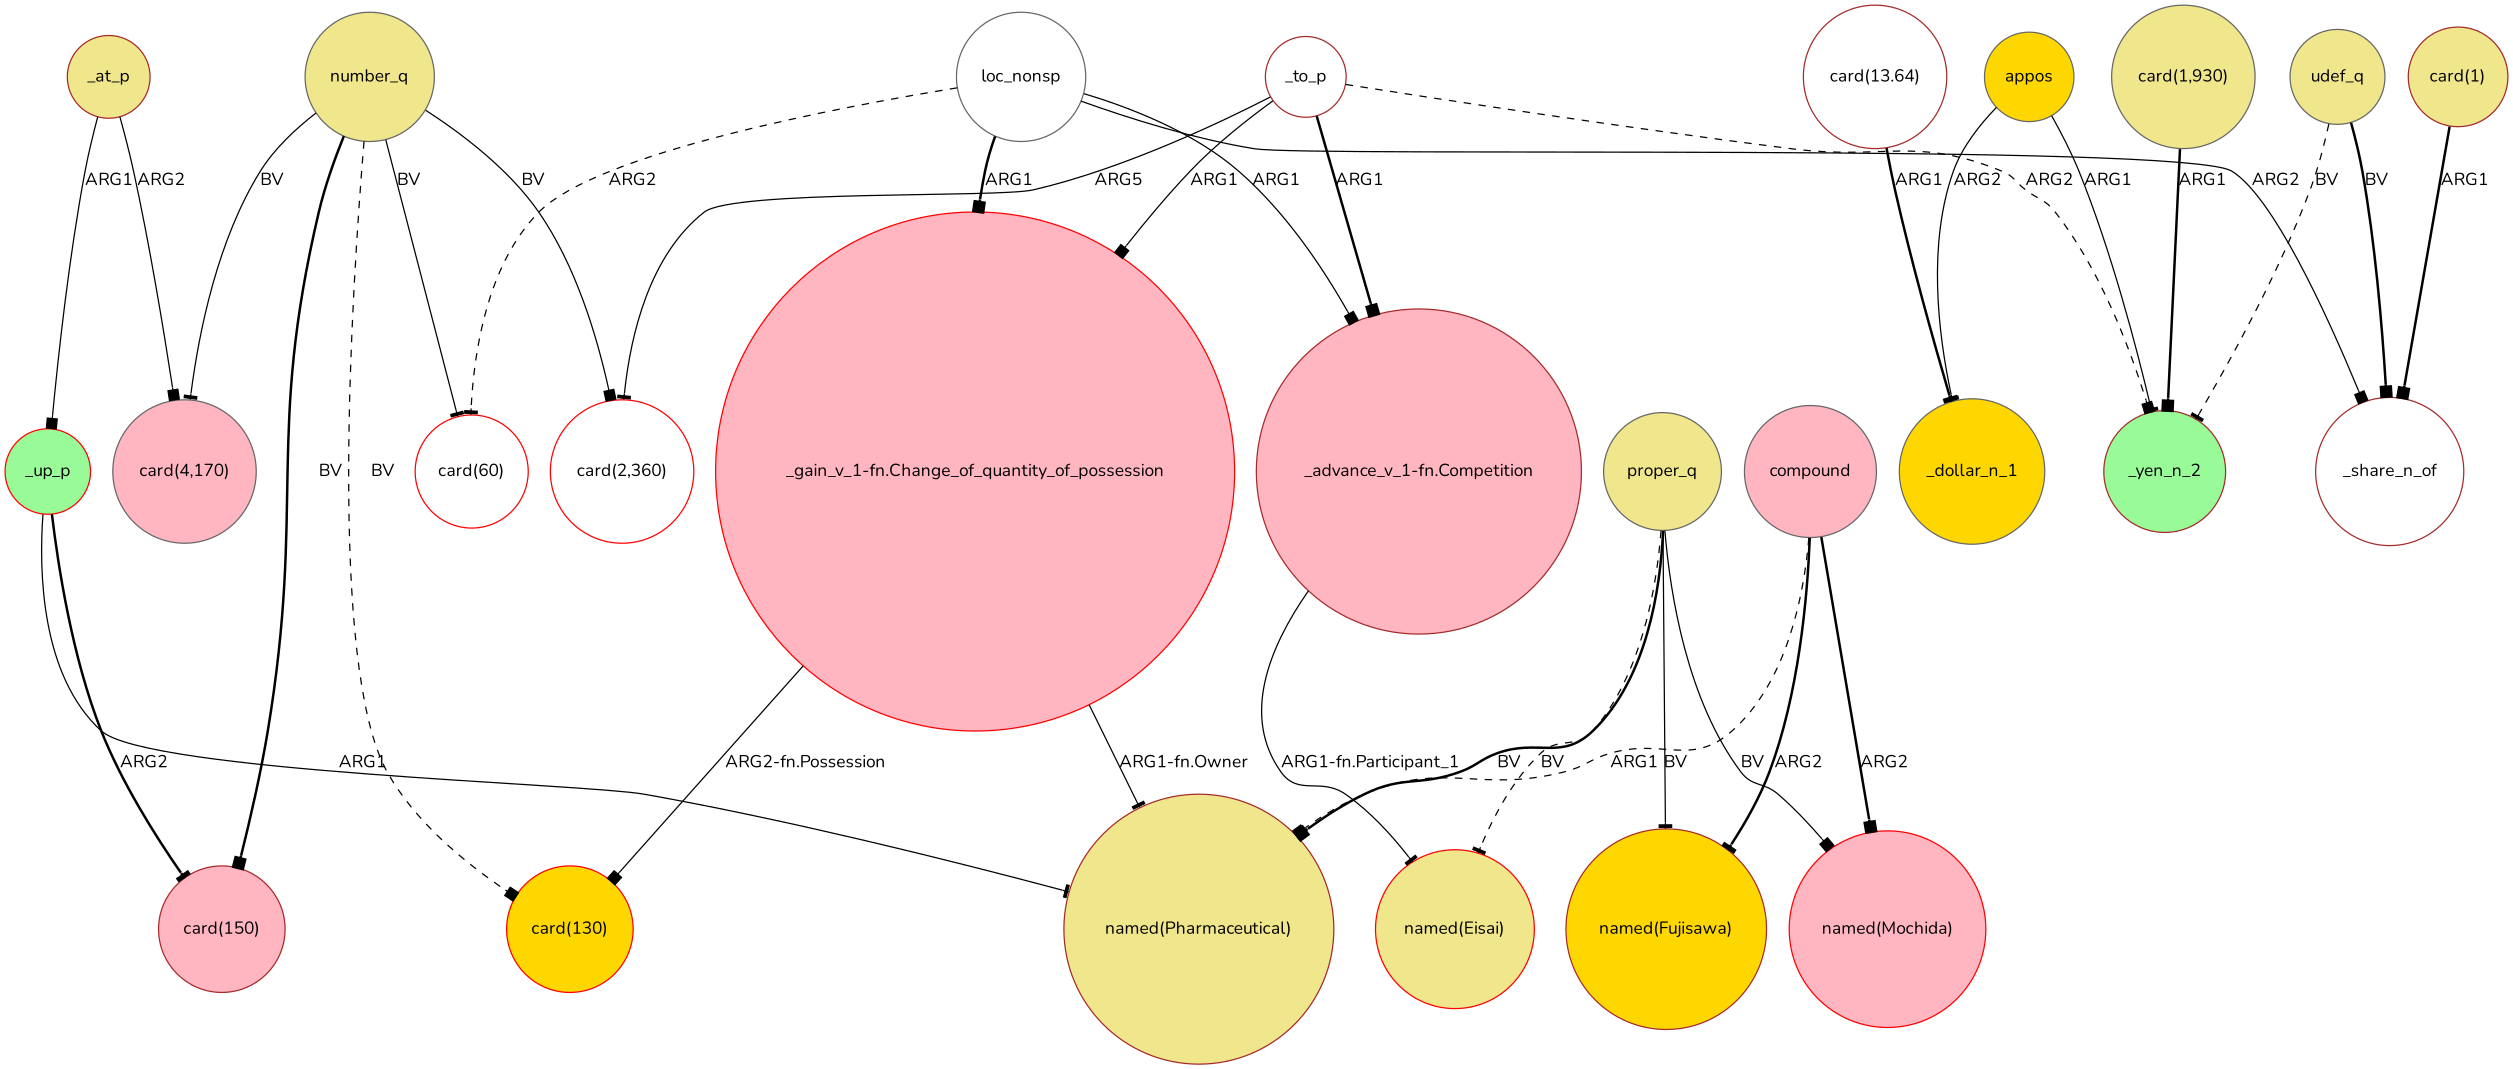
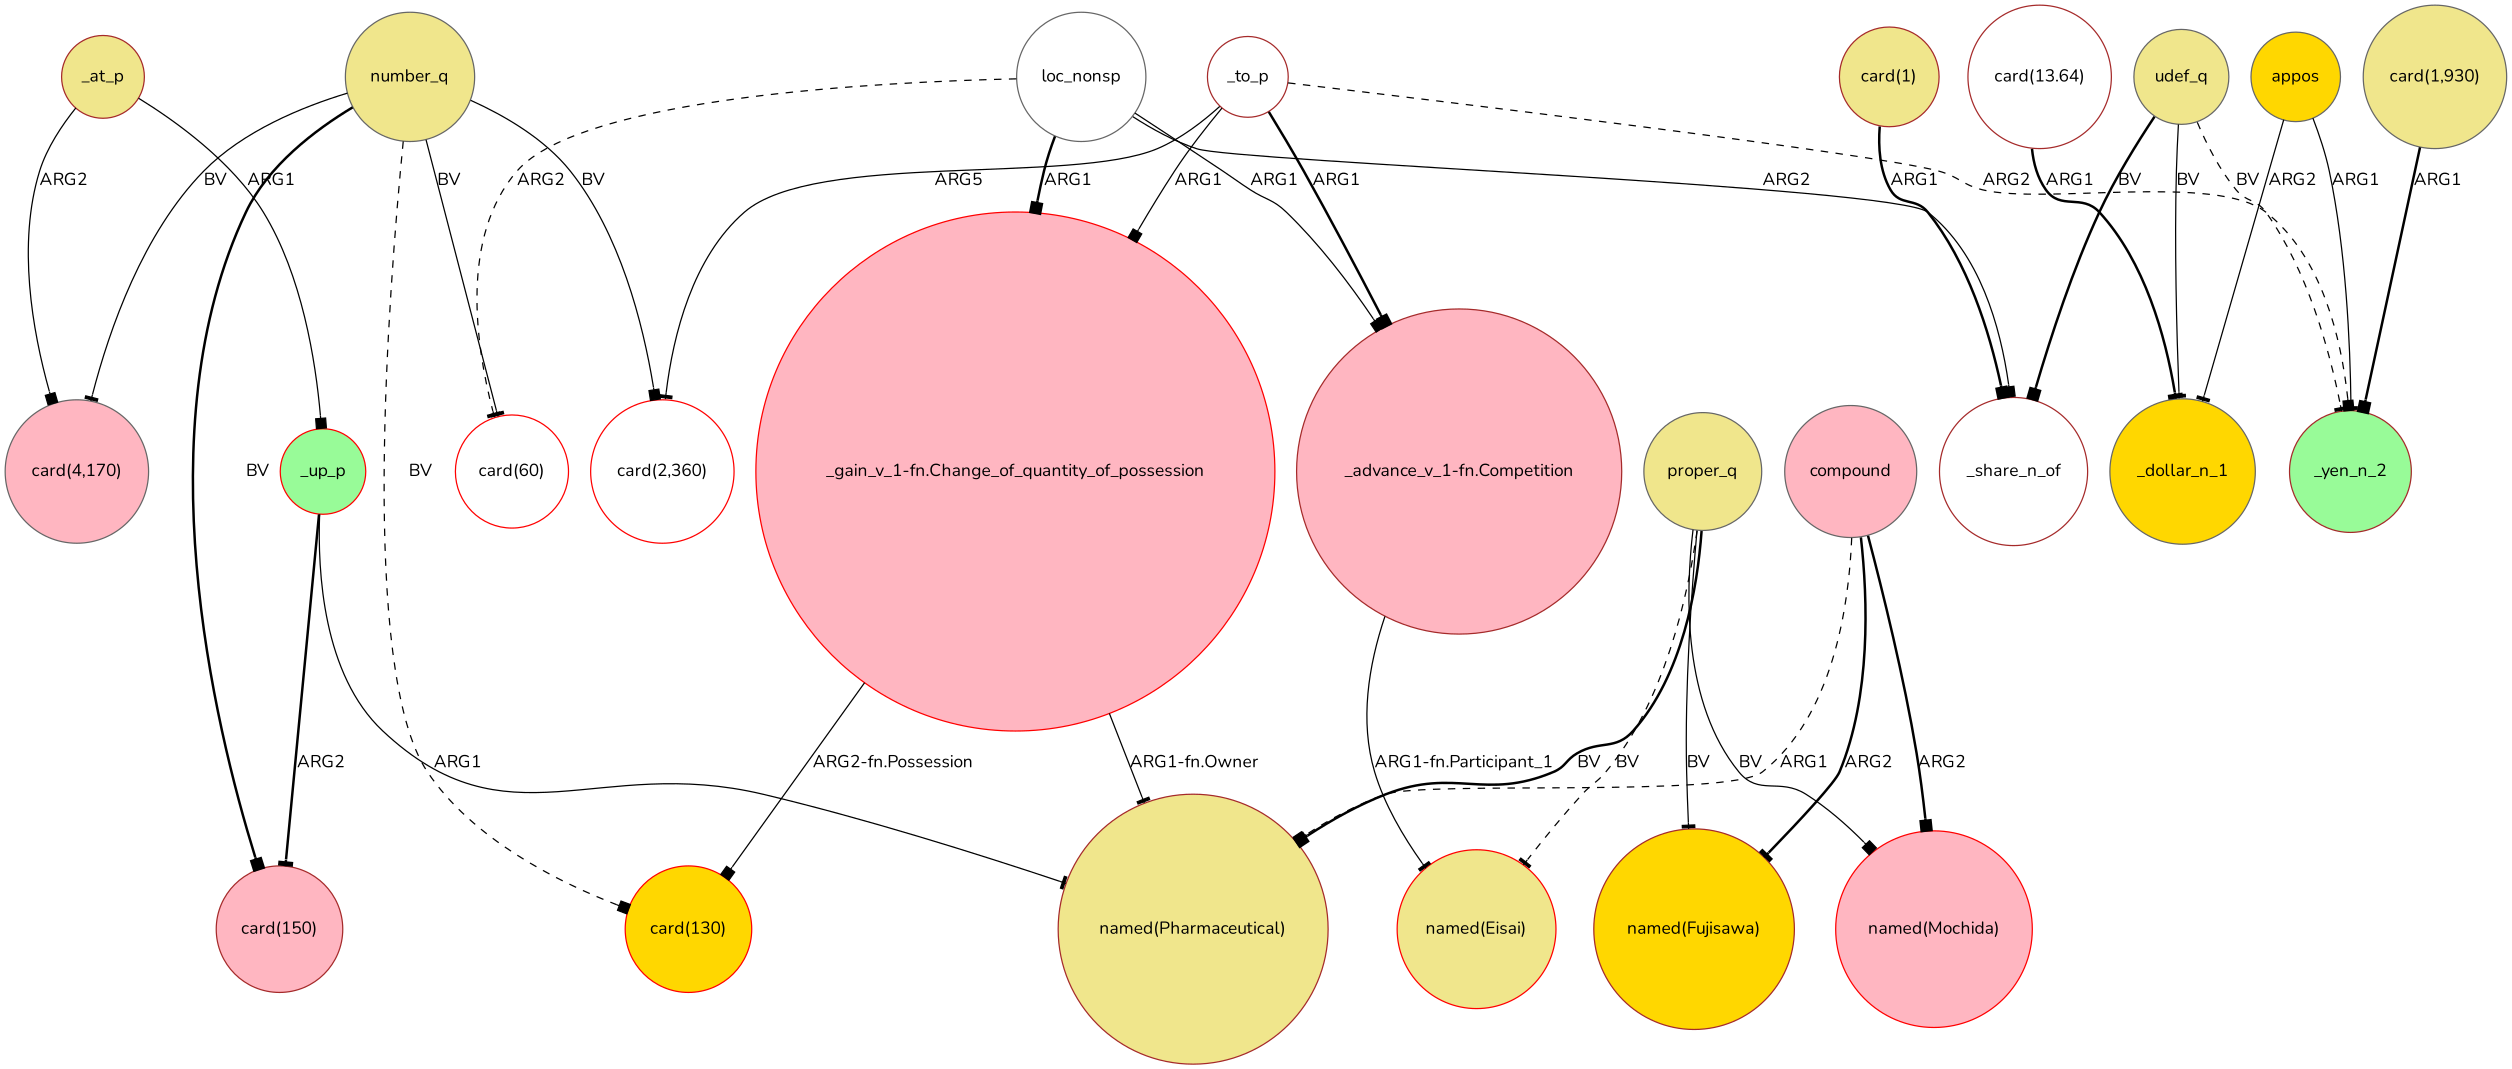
edge "udef_q" -> "_dollar_n_1": added, label "BV"
